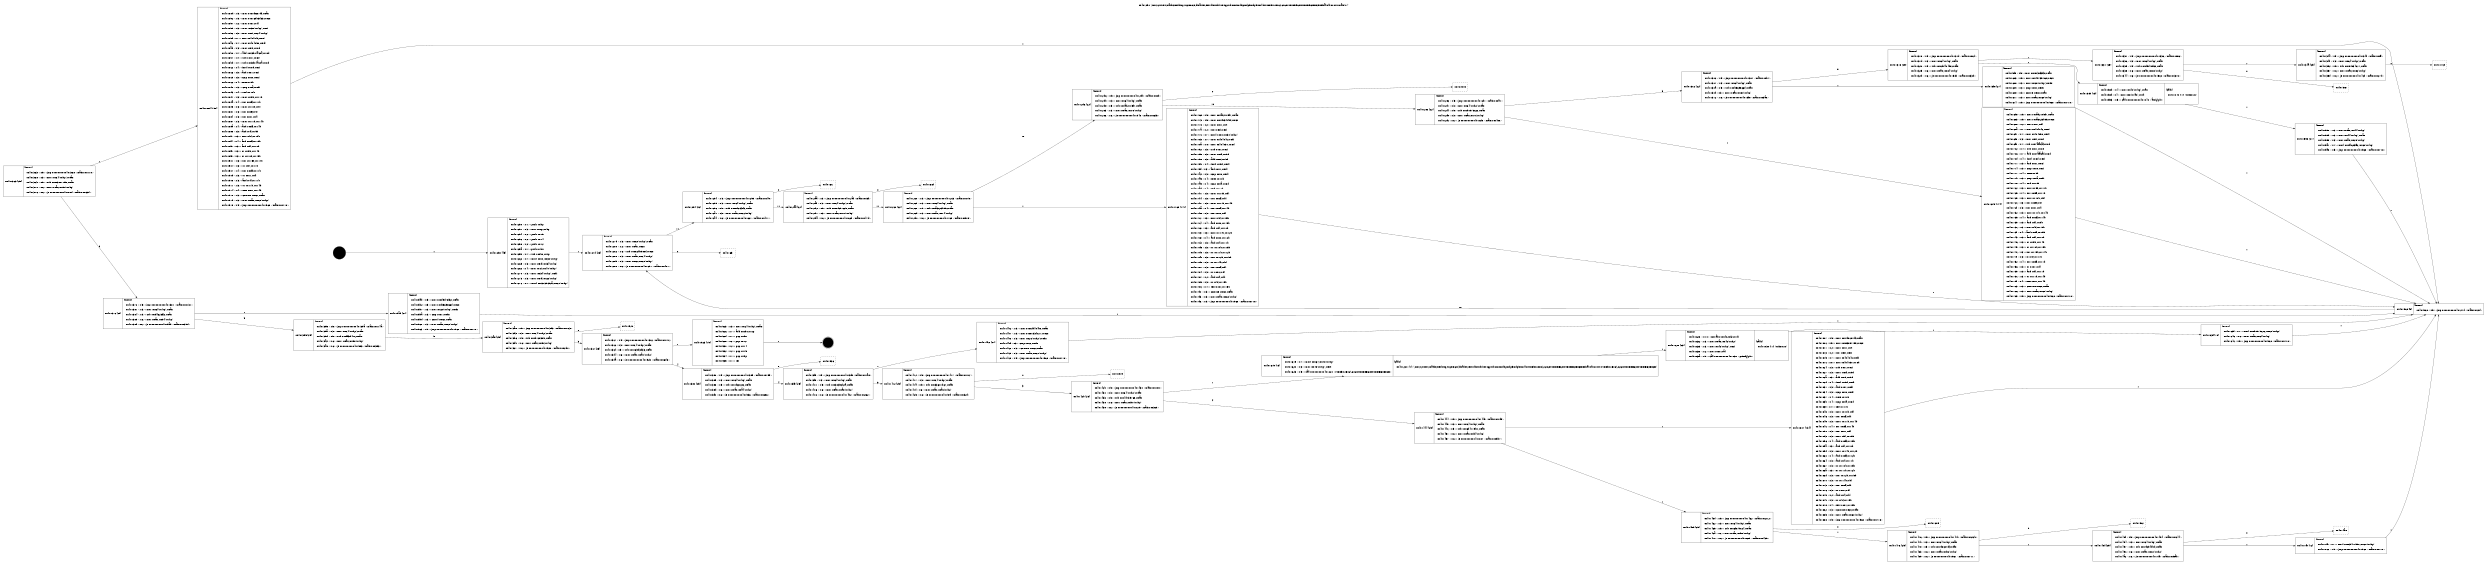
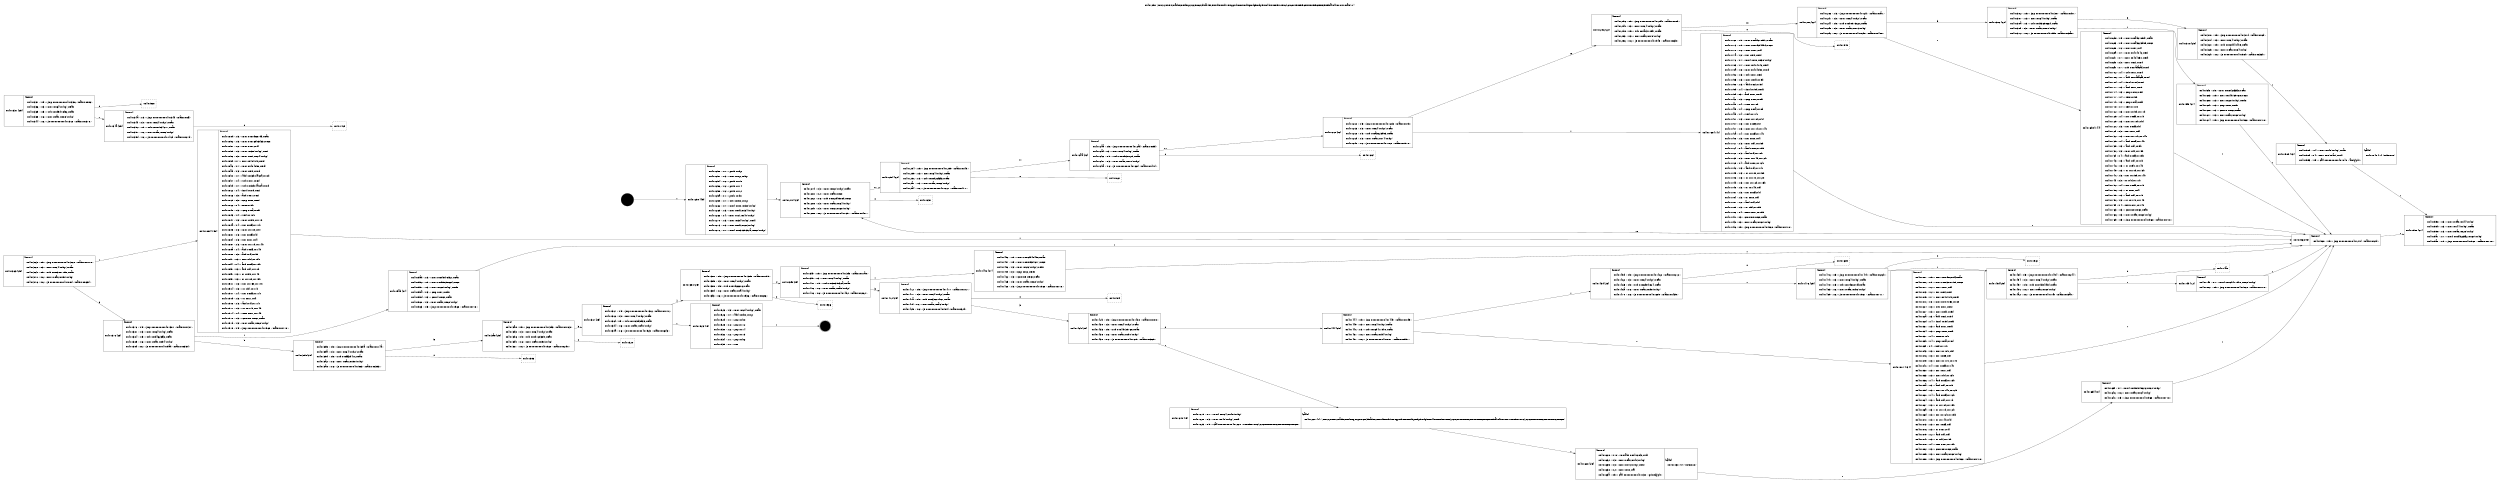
edge "0x401318 [25]" -> "0x401331 [25]": removed, label "7"
edge "0x401598 [21]" -> "0x401968 [5]": reversed
node "0x4015e3": added
